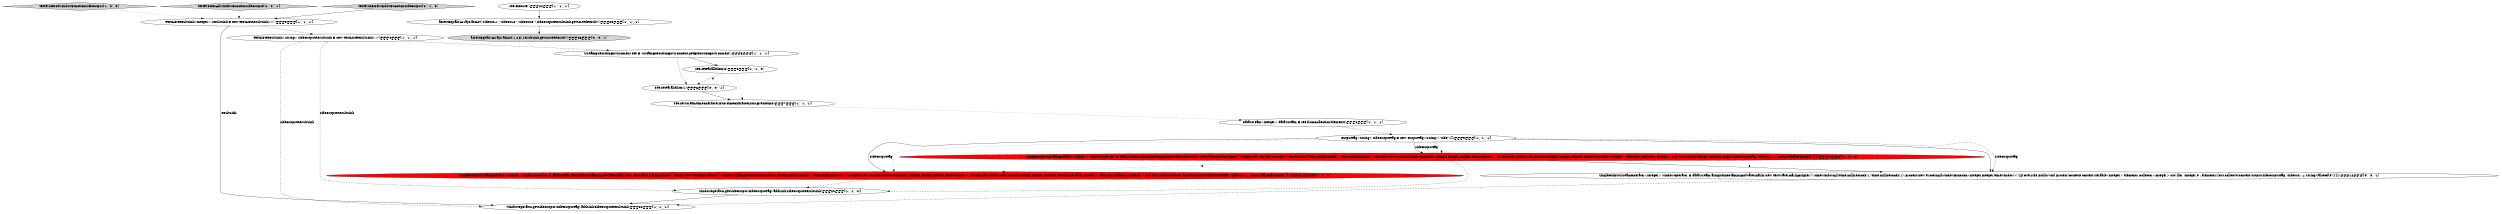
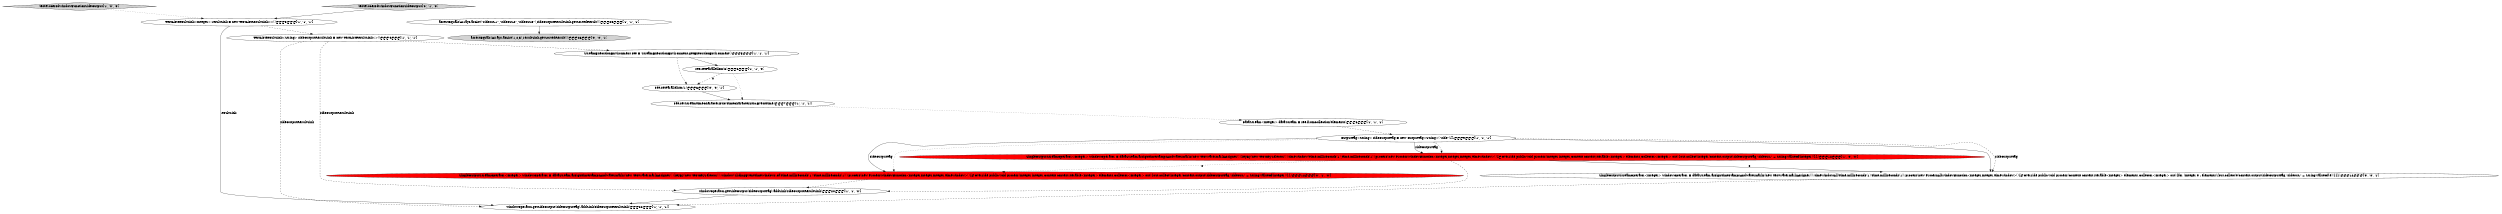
node "testProcessAllWindowFunctionSideOutput['0', '0', '1']": removed
node "see.execute()@@@24@@@['1', '1', '1']": removed
